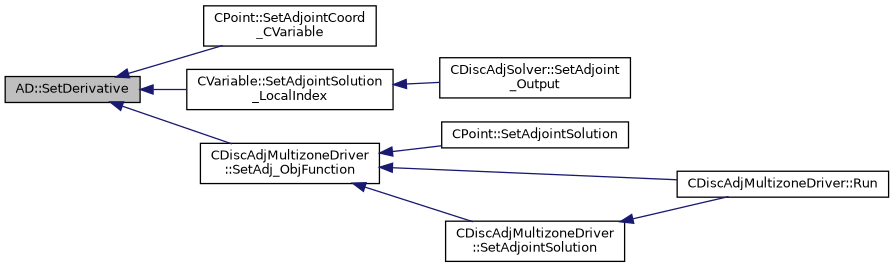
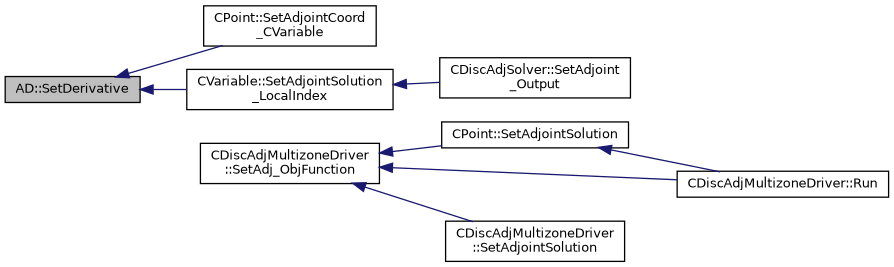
edge "CDiscAdjMultizoneDriver ::SetAdj_ObjFunction" -> "AD::SetDerivative": removed
edge "CDiscAdjMultizoneDriver::Run" -> "CDiscAdjMultizoneDriver ::SetAdjointSolution": now "CDiscAdjMultizoneDriver::Run" -> "CPoint::SetAdjointSolution"
